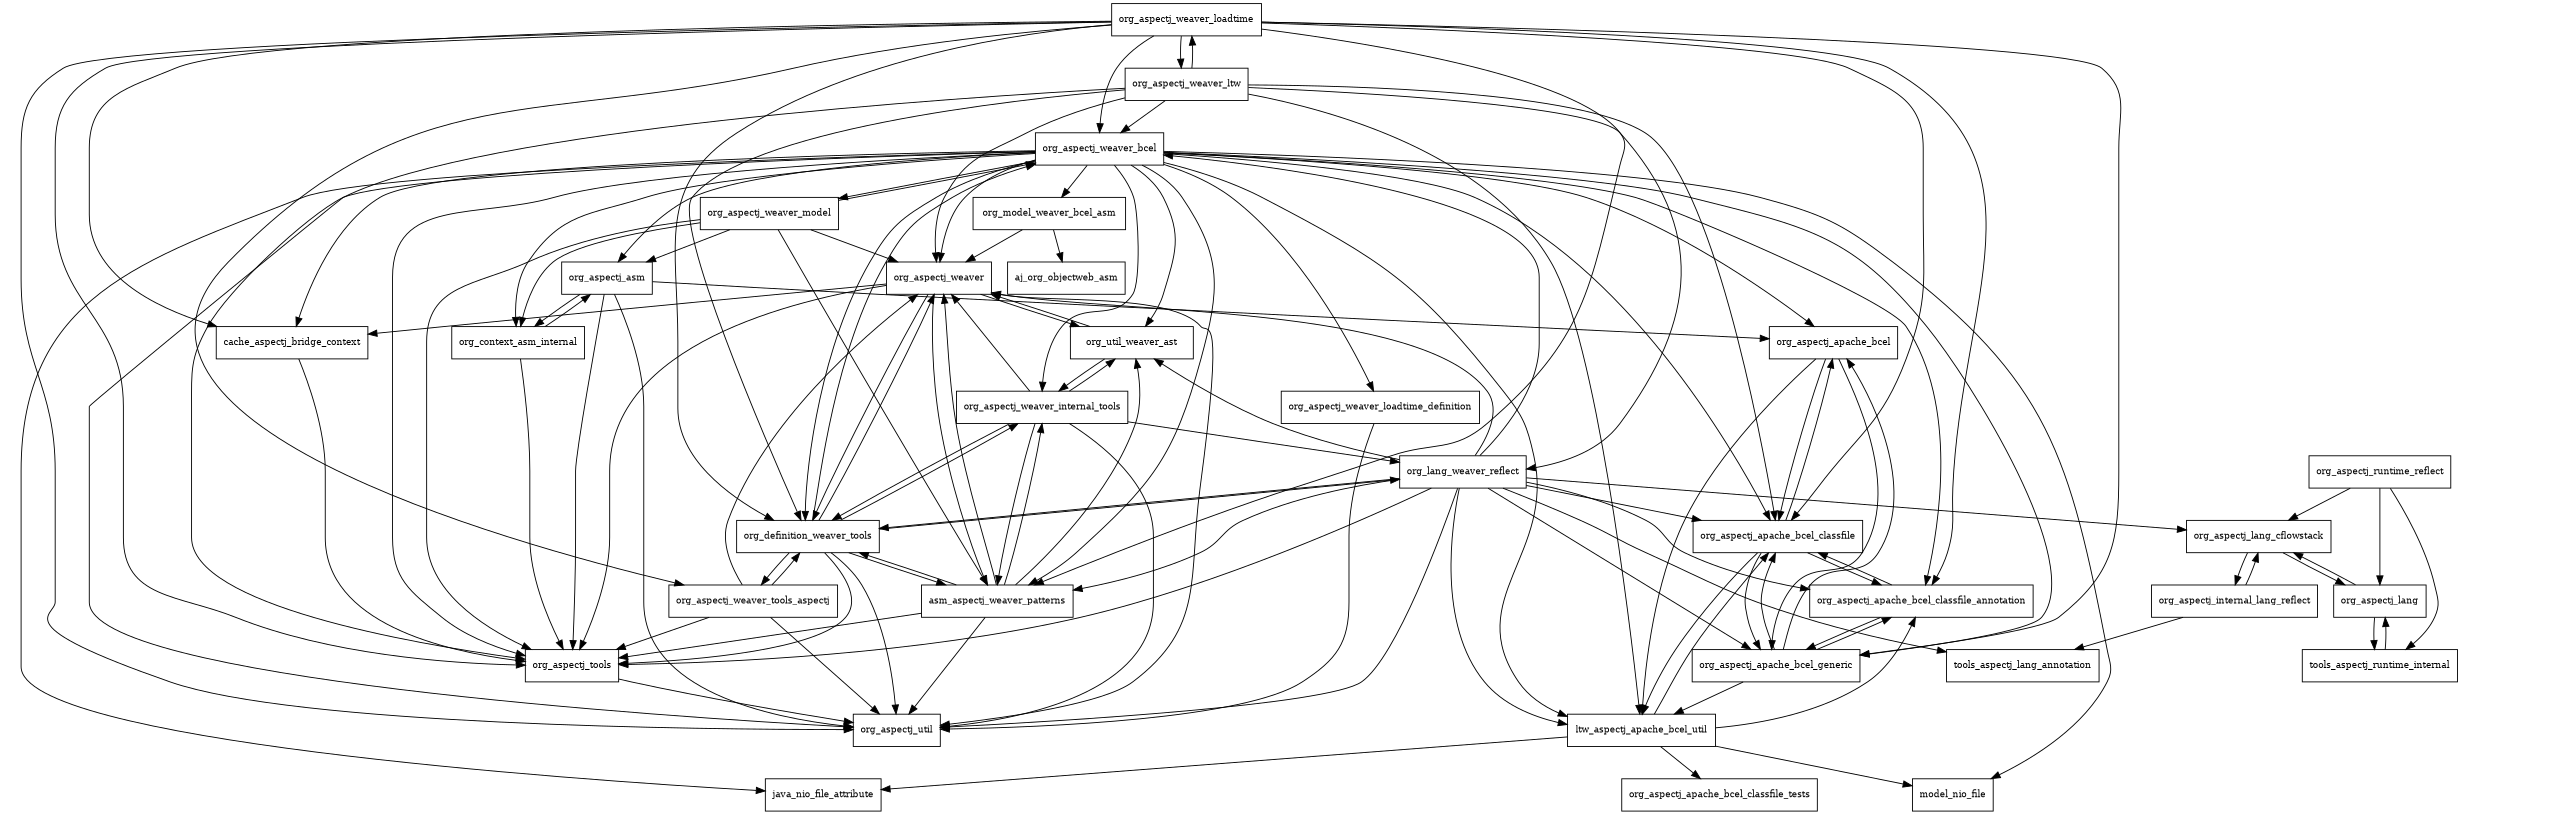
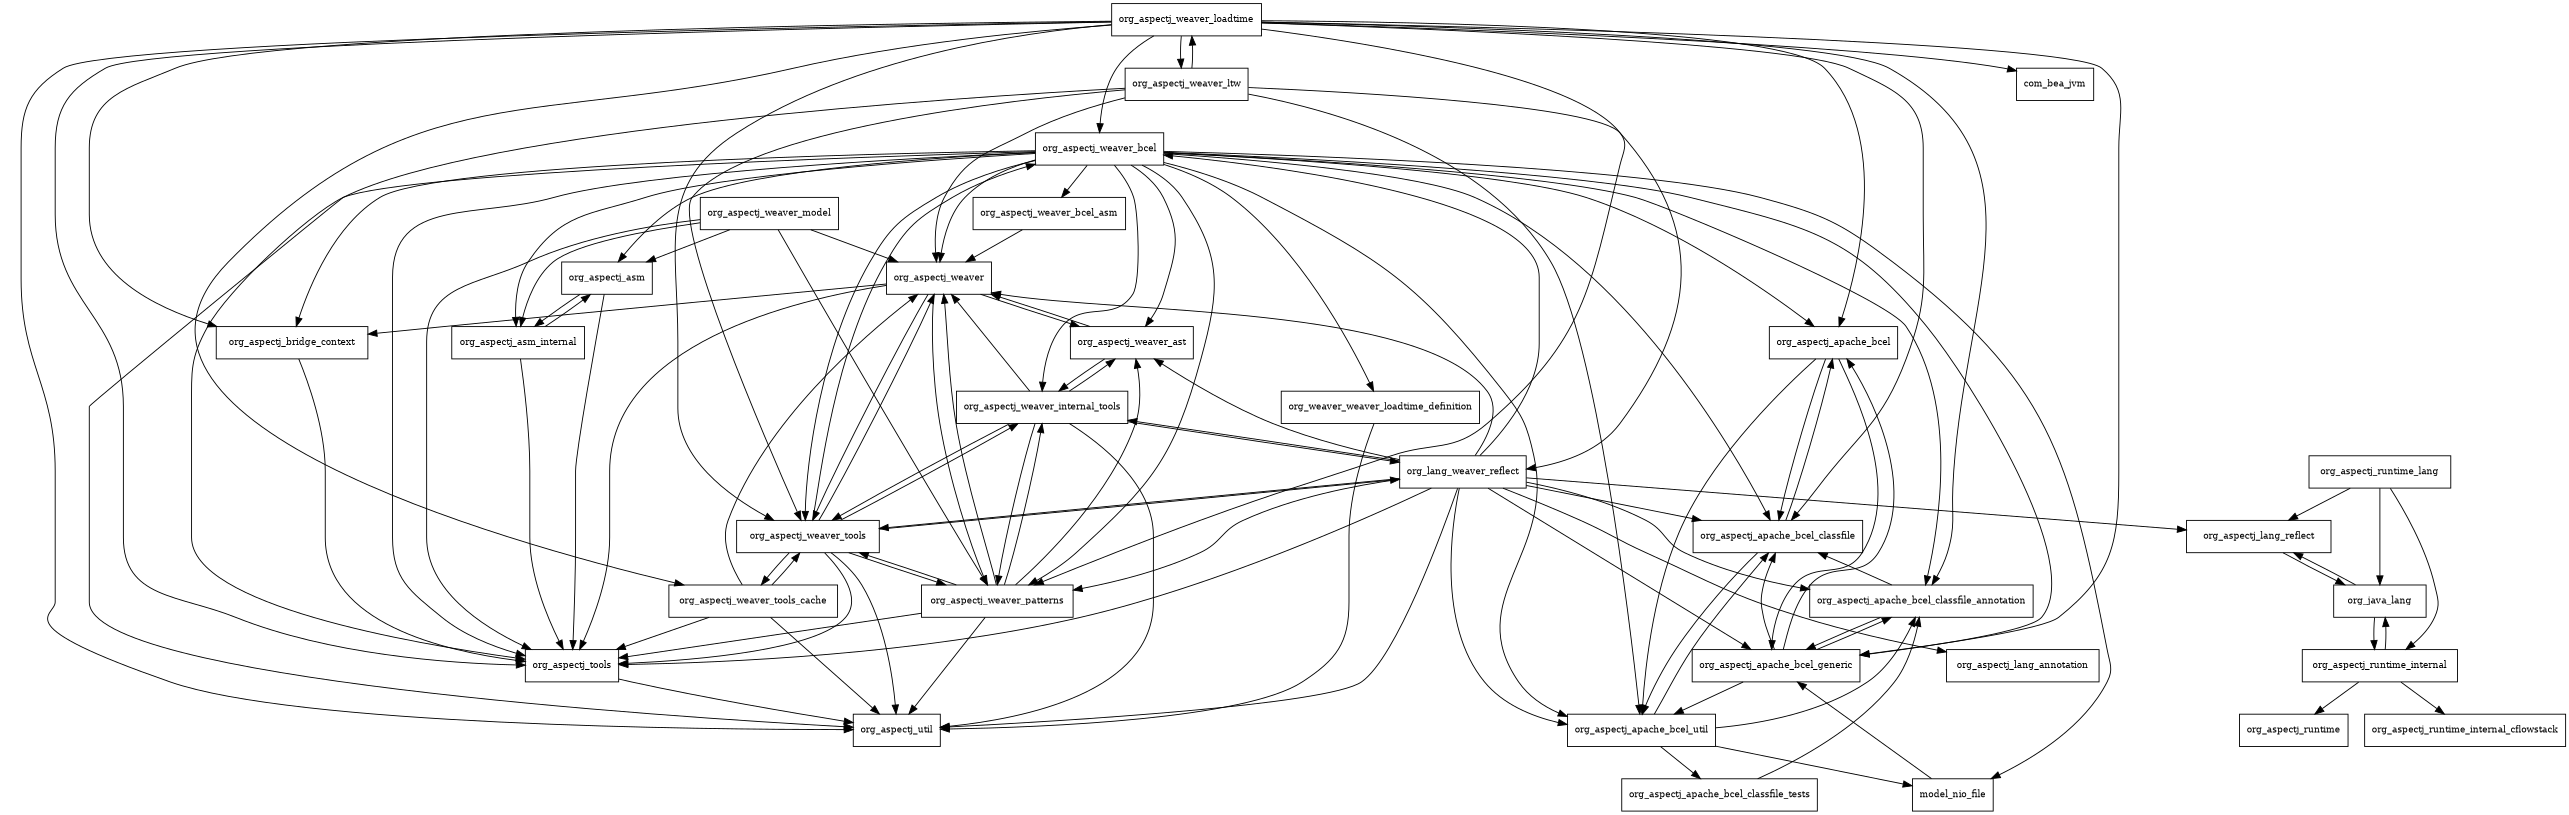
node "com_bea_jvm": added
edge "org_aspectj_weaver_ltw" -> "org_aspectj_weaver_bcel": removed
edge "org_aspectj_weaver_ltw" -> "org_aspectj_apache_bcel_classfile": removed
edge "org_aspectj_weaver_bcel" -> "org_aspectj_weaver_model": removed
edge "org_aspectj_weaver_model" -> "org_aspectj_weaver_bcel": removed
node "org_model_weaver_bcel_asm": label "org_model_weaver_bcel_asm" -> "org_aspectj_weaver_bcel_asm"
node "aj_org_objectweb_asm": removed
edge "org_aspectj_asm" -> "org_aspectj_apache_bcel": now "org_aspectj_weaver_loadtime" -> "org_aspectj_apache_bcel"
node "cache_aspectj_bridge_context": label "cache_aspectj_bridge_context" -> "org_aspectj_bridge_context"
node "org_context_asm_internal": label "org_context_asm_internal" -> "org_aspectj_asm_internal"
node "org_util_weaver_ast": label "org_util_weaver_ast" -> "org_aspectj_weaver_ast"
node "org_aspectj_weaver_loadtime_definition": label "org_aspectj_weaver_loadtime_definition" -> "org_weaver_weaver_loadtime_definition"
edge "org_lang_weaver_reflect" -> "org_aspectj_weaver_internal_tools": added
node "org_aspectj_runtime_reflect": label "org_aspectj_runtime_reflect" -> "org_aspectj_runtime_lang"
edge "org_aspectj_weaver" -> "org_aspectj_util": removed
node "org_definition_weaver_tools": label "org_definition_weaver_tools" -> "org_aspectj_weaver_tools"
node "org_aspectj_lang_cflowstack": label "org_aspectj_lang_cflowstack" -> "org_aspectj_lang_reflect"
edge "org_aspectj_asm" -> "org_aspectj_util": removed
edge "org_aspectj_apache_bcel_classfile" -> "org_aspectj_apache_bcel_classfile_annotation": now "org_aspectj_apache_bcel_classfile_tests" -> "org_aspectj_apache_bcel_classfile_annotation"
edge "org_aspectj_apache_bcel_classfile" -> "org_aspectj_apache_bcel_generic": now "model_nio_file" -> "org_aspectj_apache_bcel_generic"
node "org_aspectj_weaver_tools_aspectj": label "org_aspectj_weaver_tools_aspectj" -> "org_aspectj_weaver_tools_cache"
node "asm_aspectj_weaver_patterns": label "asm_aspectj_weaver_patterns" -> "org_aspectj_weaver_patterns"
node "org_aspectj_internal_lang_reflect": removed
node "org_aspectj_lang": label "org_aspectj_lang" -> "org_java_lang"
node "tools_aspectj_lang_annotation": label "tools_aspectj_lang_annotation" -> "org_aspectj_lang_annotation"
node "tools_aspectj_runtime_internal": label "tools_aspectj_runtime_internal" -> "org_aspectj_runtime_internal"
node "ltw_aspectj_apache_bcel_util": label "ltw_aspectj_apache_bcel_util" -> "org_aspectj_apache_bcel_util"
node "org_aspectj_runtime": added
node "org_aspectj_runtime_internal_cflowstack": added
node "java_nio_file_attribute": removed
